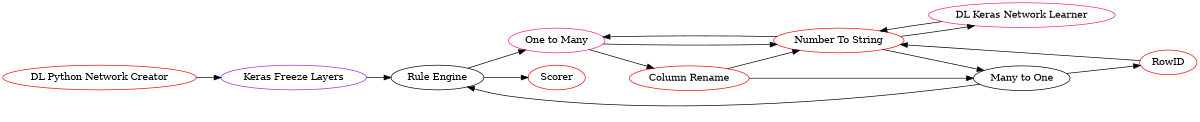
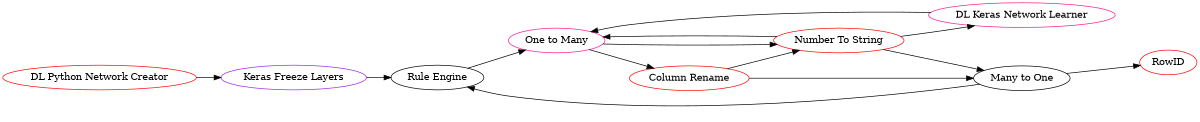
edge "DL Keras Network Learner" -> "Number To String": now "DL Keras Network Learner" -> "One to Many"
edge "RowID" -> "Number To String": removed
node "Scorer": removed
